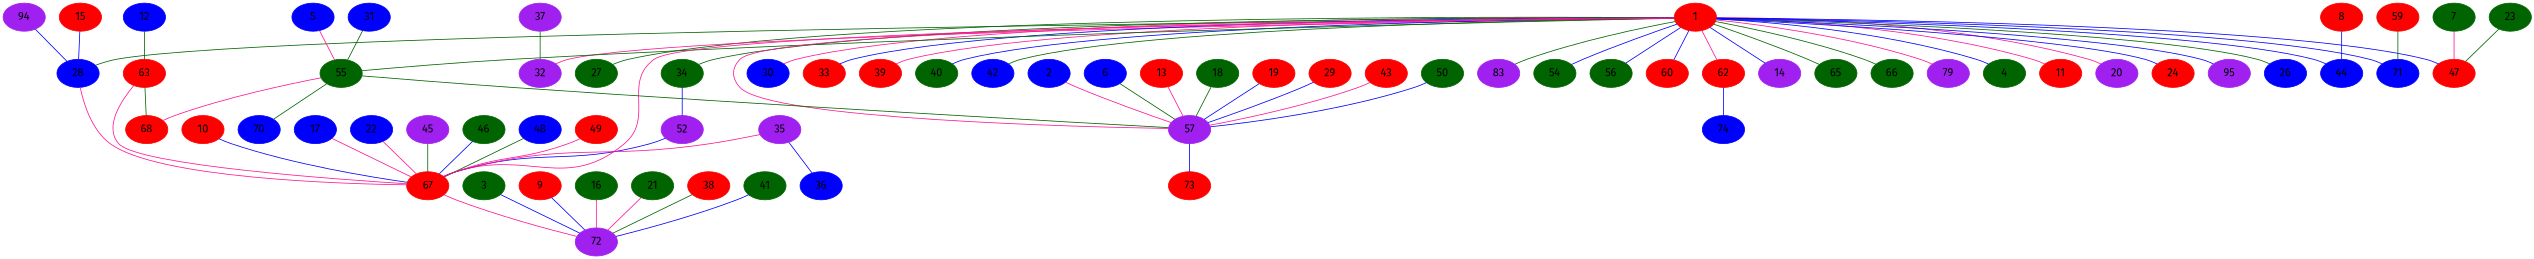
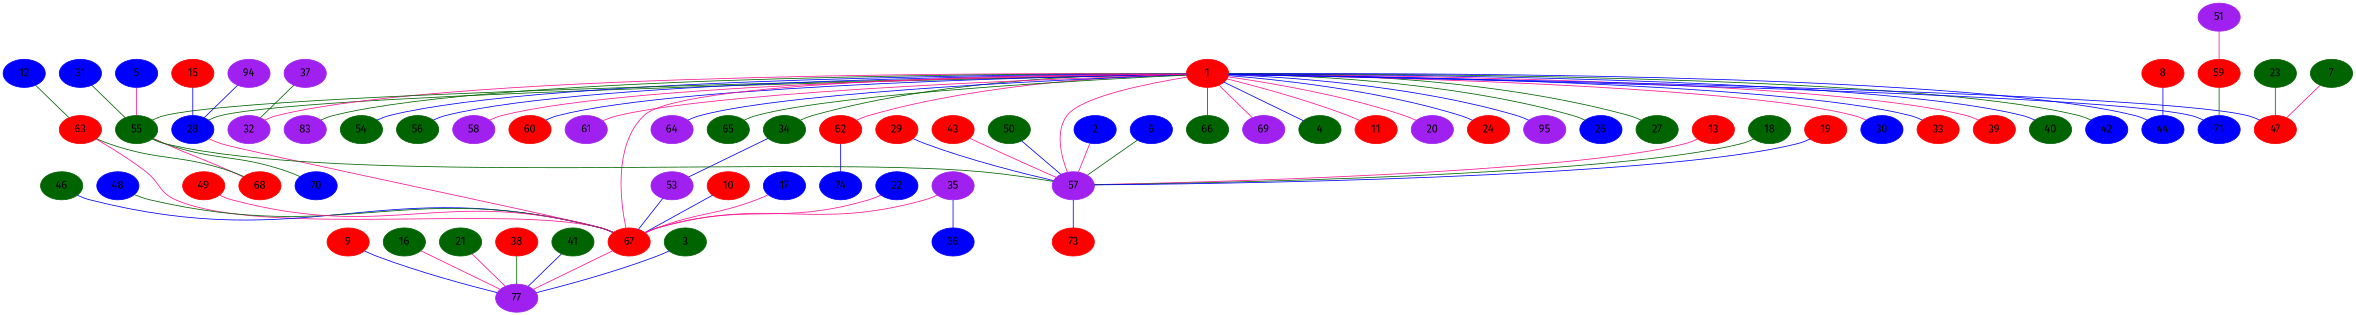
node "51": added
node "14": label "14" -> "64"
node "79": label "79" -> "69"
node "45": removed
node "58": added
node "61": added
node "52": label "52" -> "53"
node "72": label "72" -> "77"
